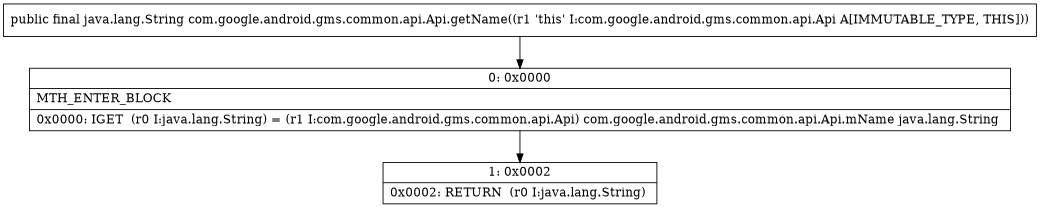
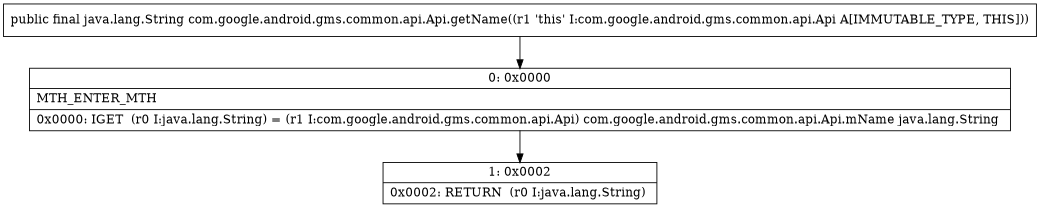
node "0: 0x0000": text "MTH_ENTER_BLOCK" -> "MTH_ENTER_MTH"
